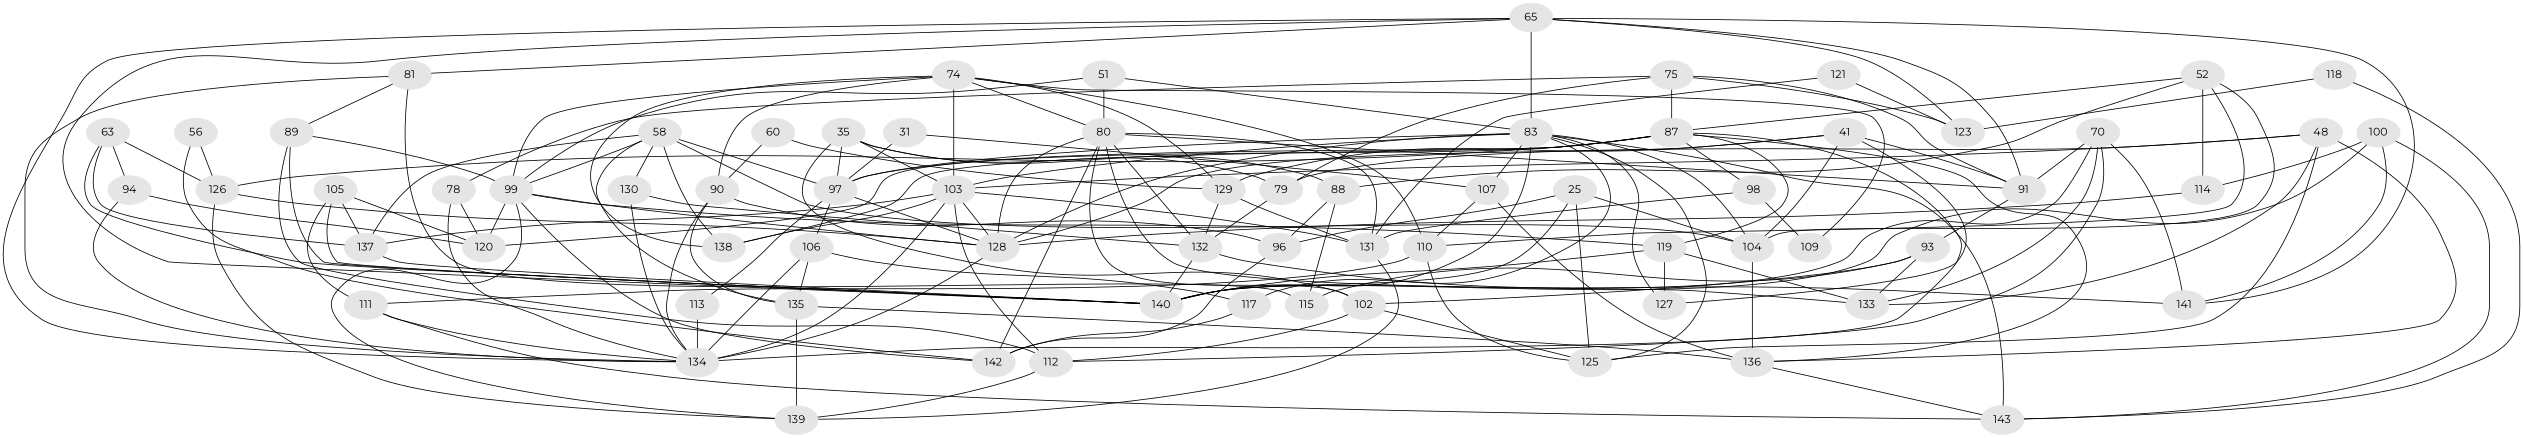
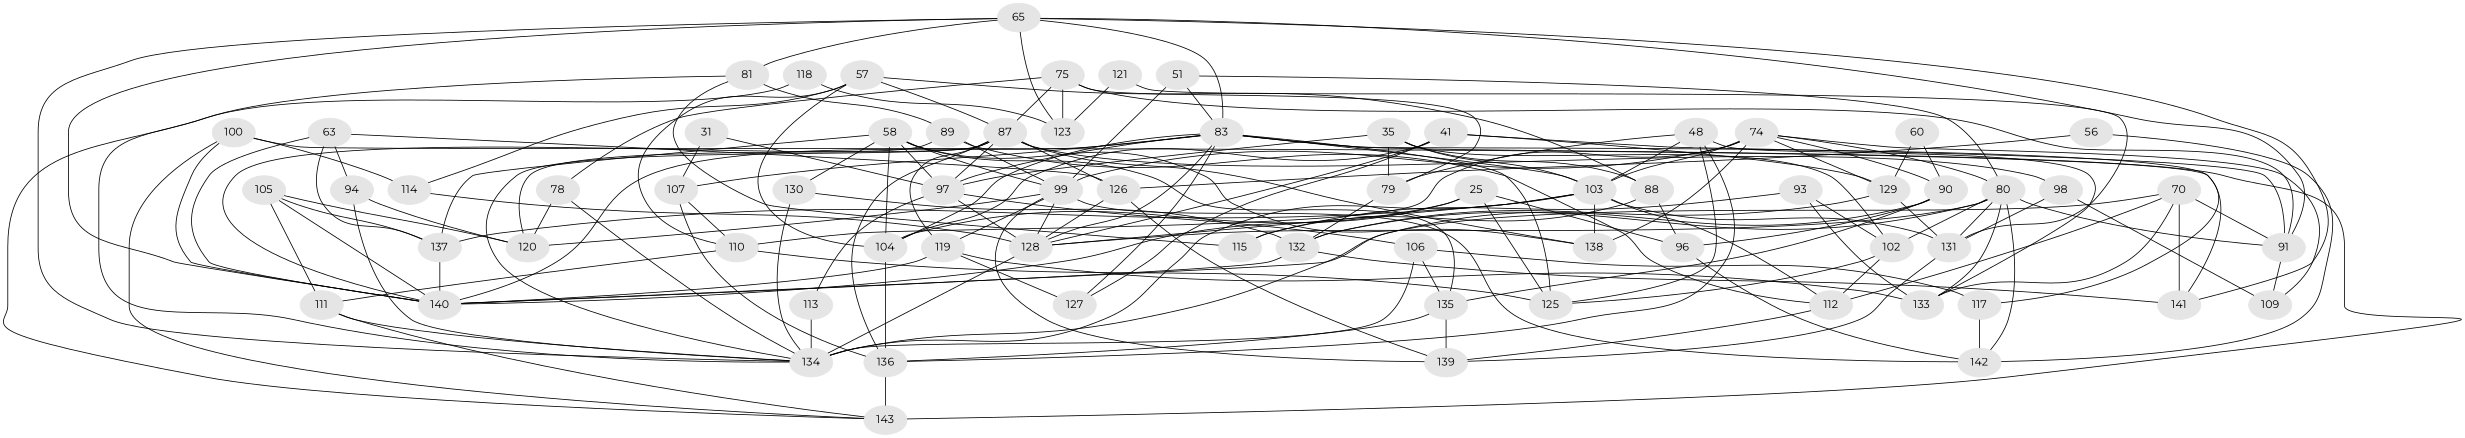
node "52": label "52" -> "57"
edge "91" -- "93": now "91" -- "109"
